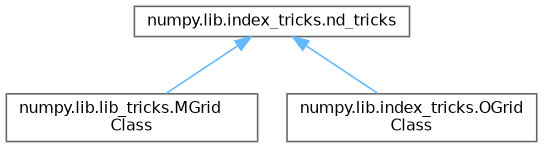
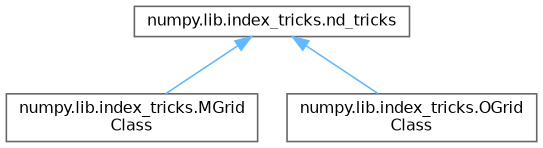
node "numpy.lib.lib_tricks.MGrid Class": label "numpy.lib.lib_tricks.MGrid Class" -> "numpy.lib.index_tricks.MGrid Class"
